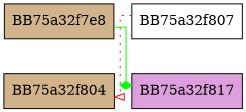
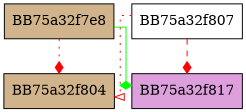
edge "BB75a32f7e8" -> "BB75a32f804": added
edge "BB75a32f807" -> "BB75a32f817": added
